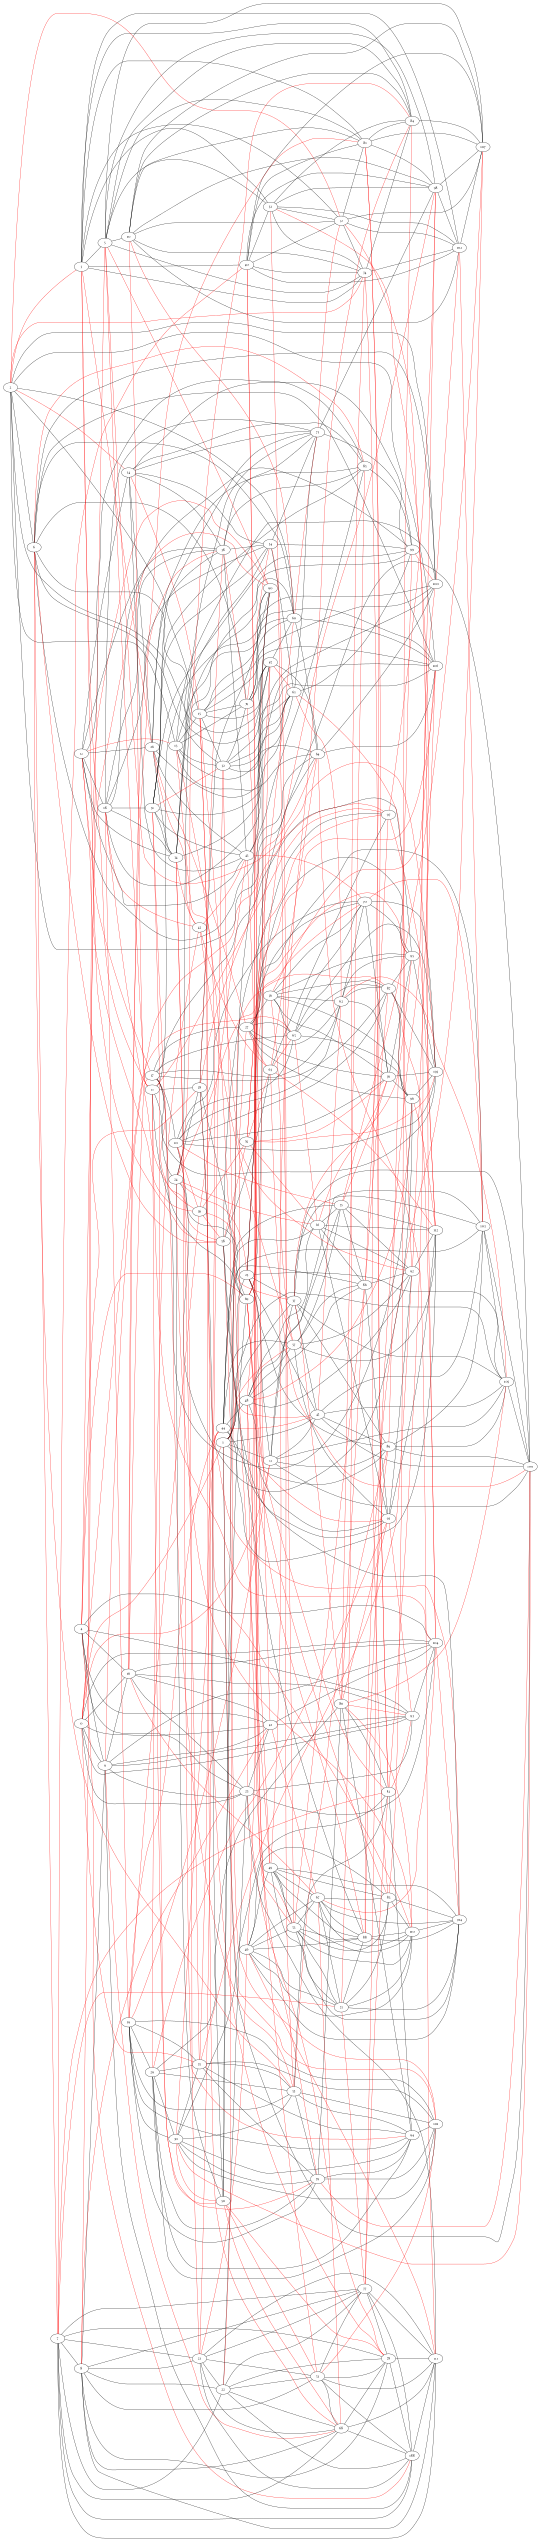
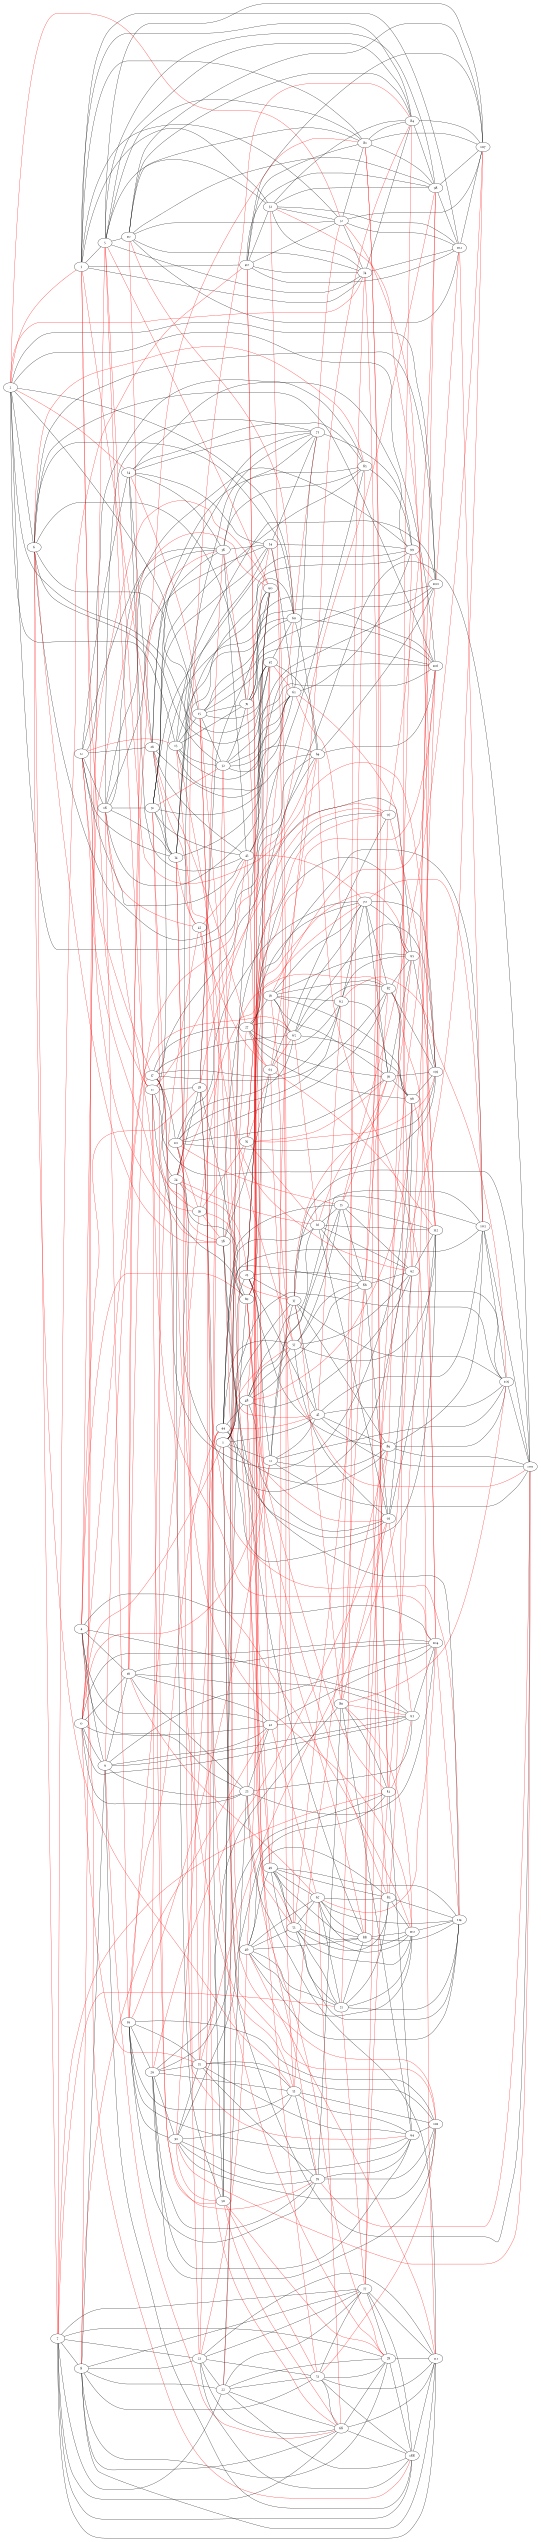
edge "98" -- "71": now "98" -- "84"
edge "87" -- "62": now "87" -- "70"
node "914": label "914" -> "114"
edge "82" -- "55": now "82" -- "29"
